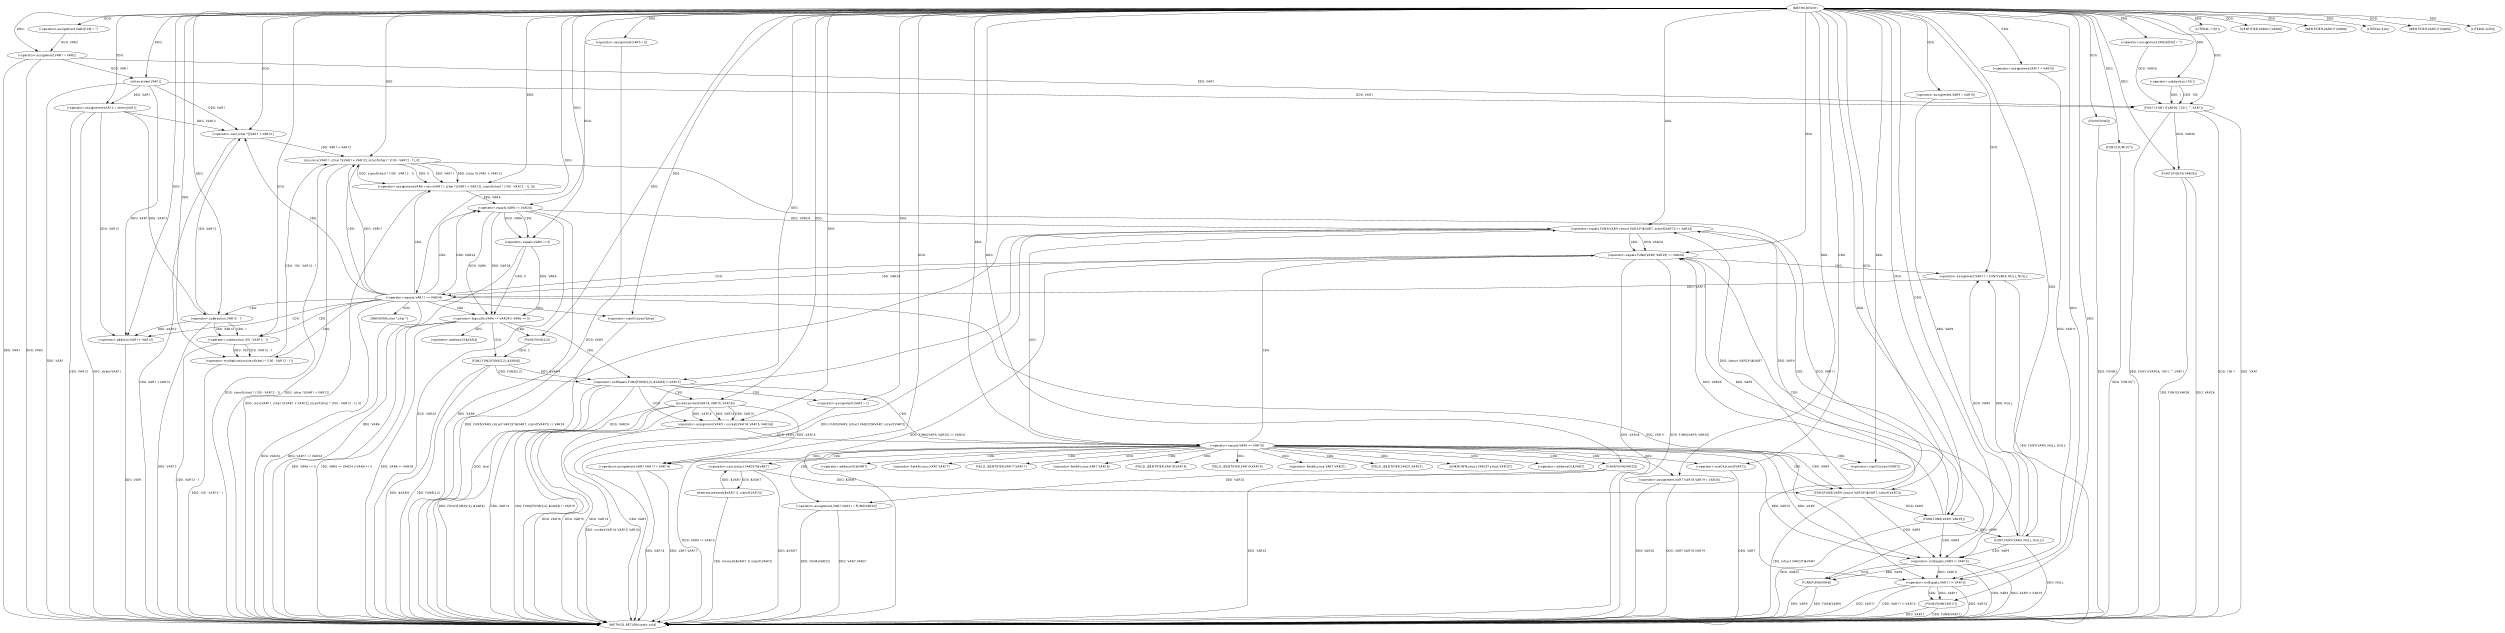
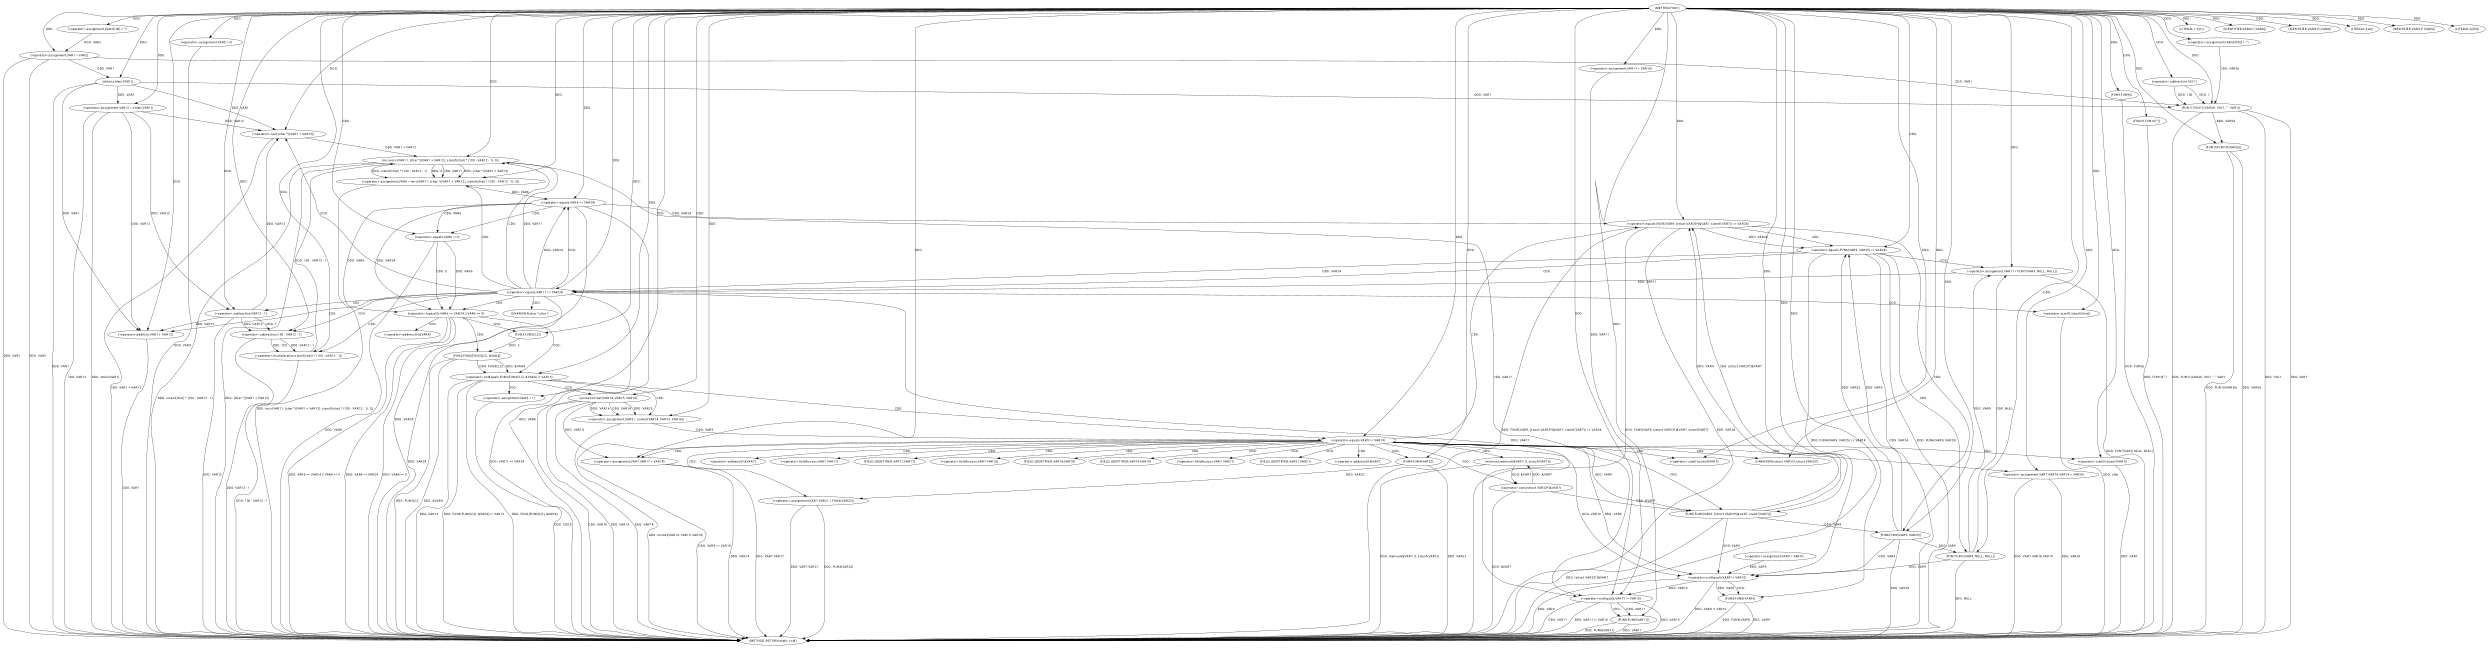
edge "(METHOD,FUN1)" -> "(<operator>.assignment,VAR9 = VAR10)": now "(METHOD,FUN1)" -> "(UNKNOWN,struct VAR23*,struct VAR23*)"
edge "(<operator>.equals,VAR9 == VAR10)" -> "(<operator>.equals,FUN6(VAR9, VAR25) == VAR24)": now "(<operator>.equals,VAR9 == VAR10)" -> "(memset,memset(&VAR7, 0, sizeof(VAR7)))"
edge "(<operator>.assignment,VAR5 = 1)" -> "(METHOD_RETURN,static void)": label "DDG: VAR5" -> "DDG: CDG5"
